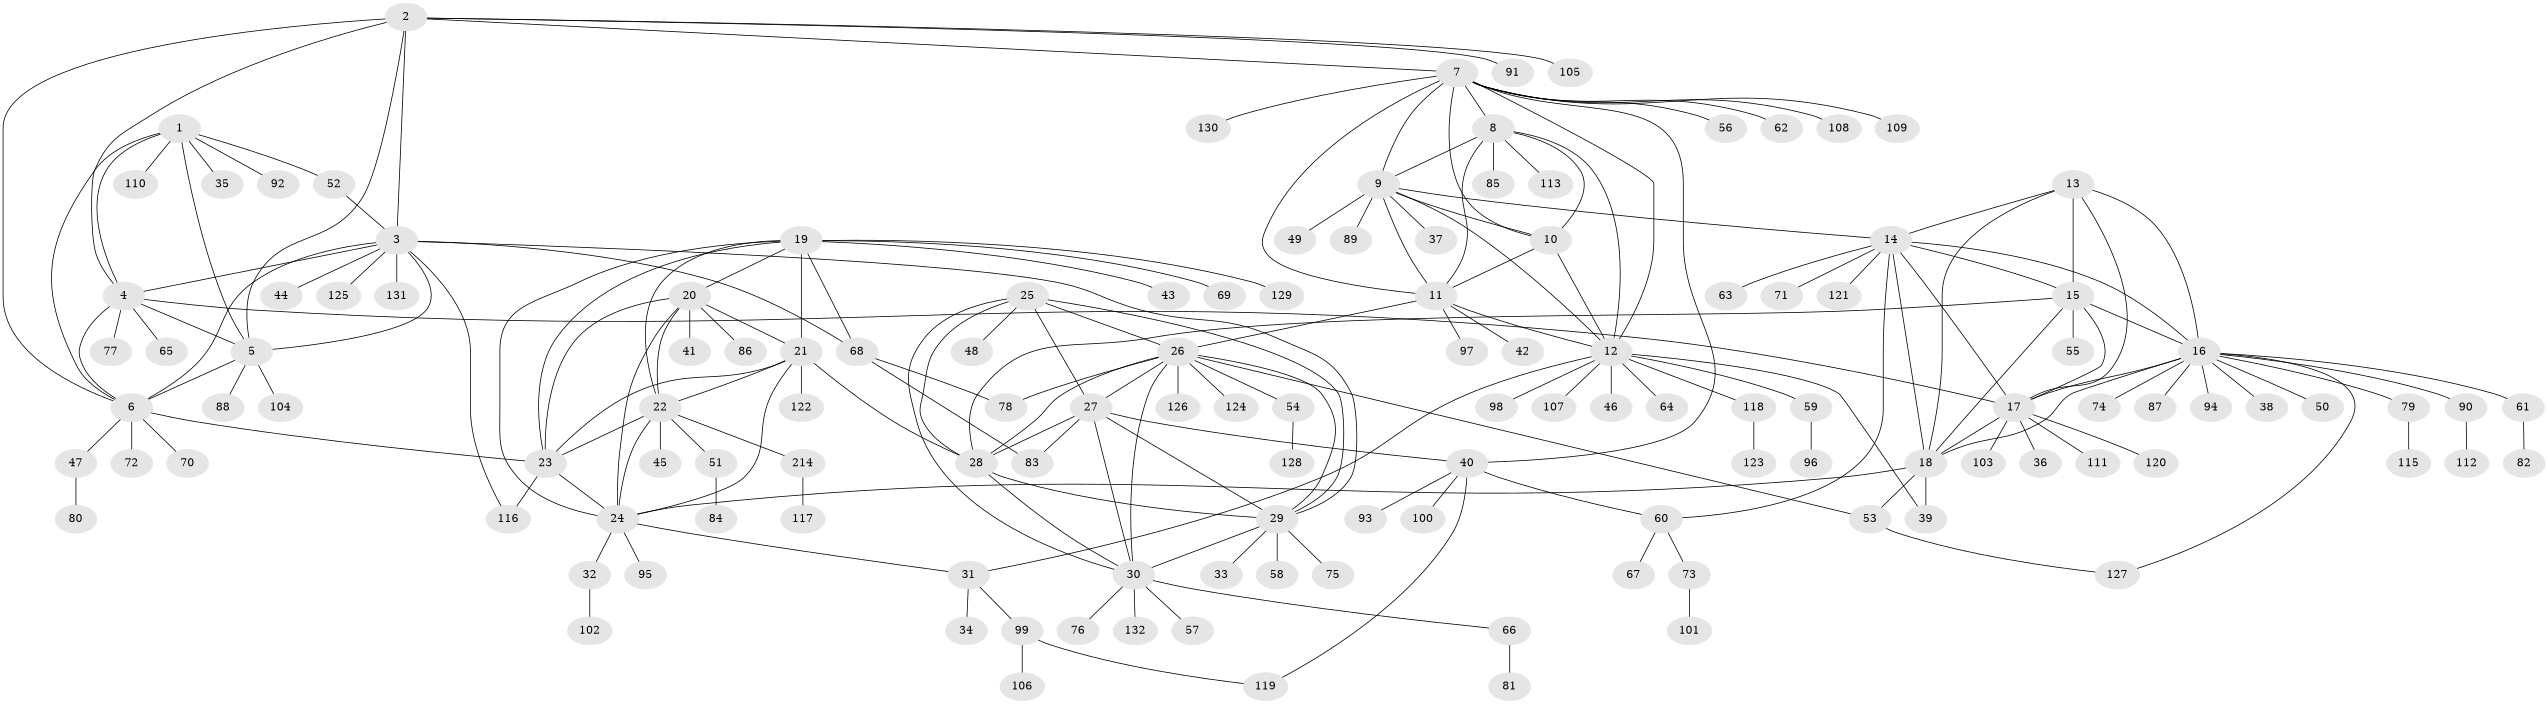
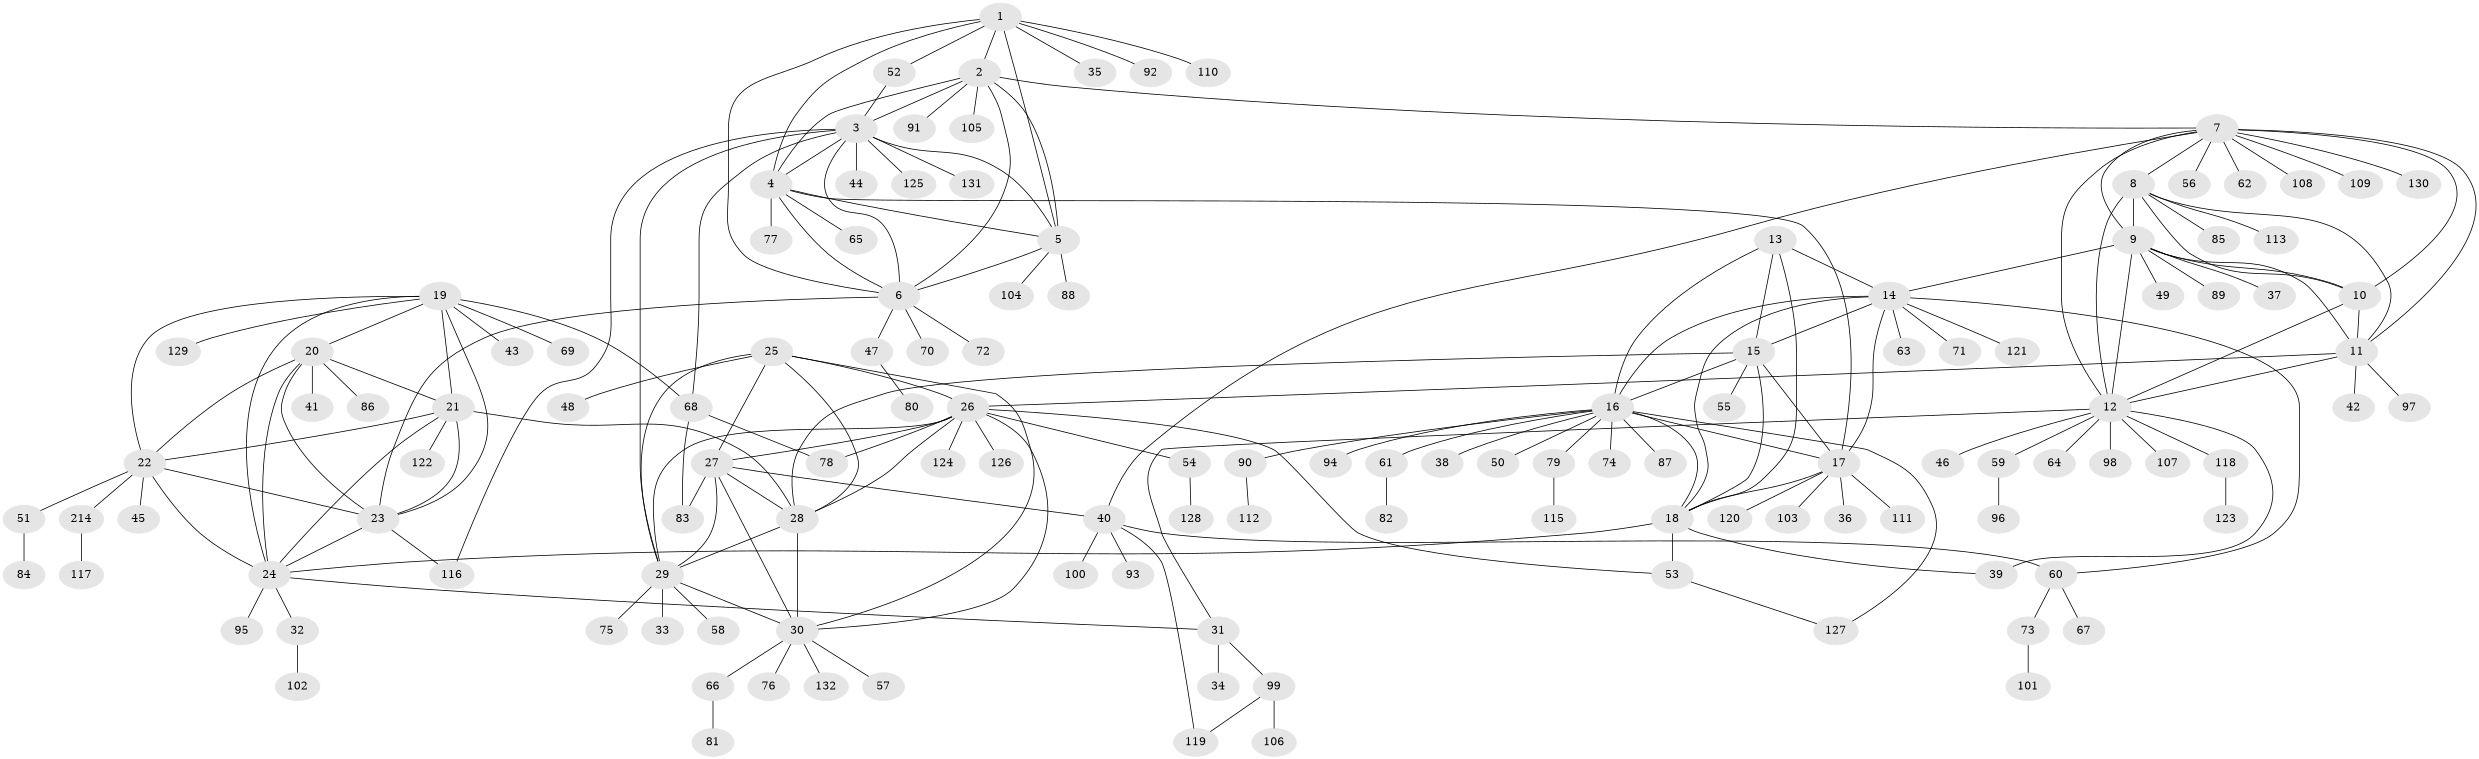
edge "1" -- "2": added
edge "13" -- "17": removed
